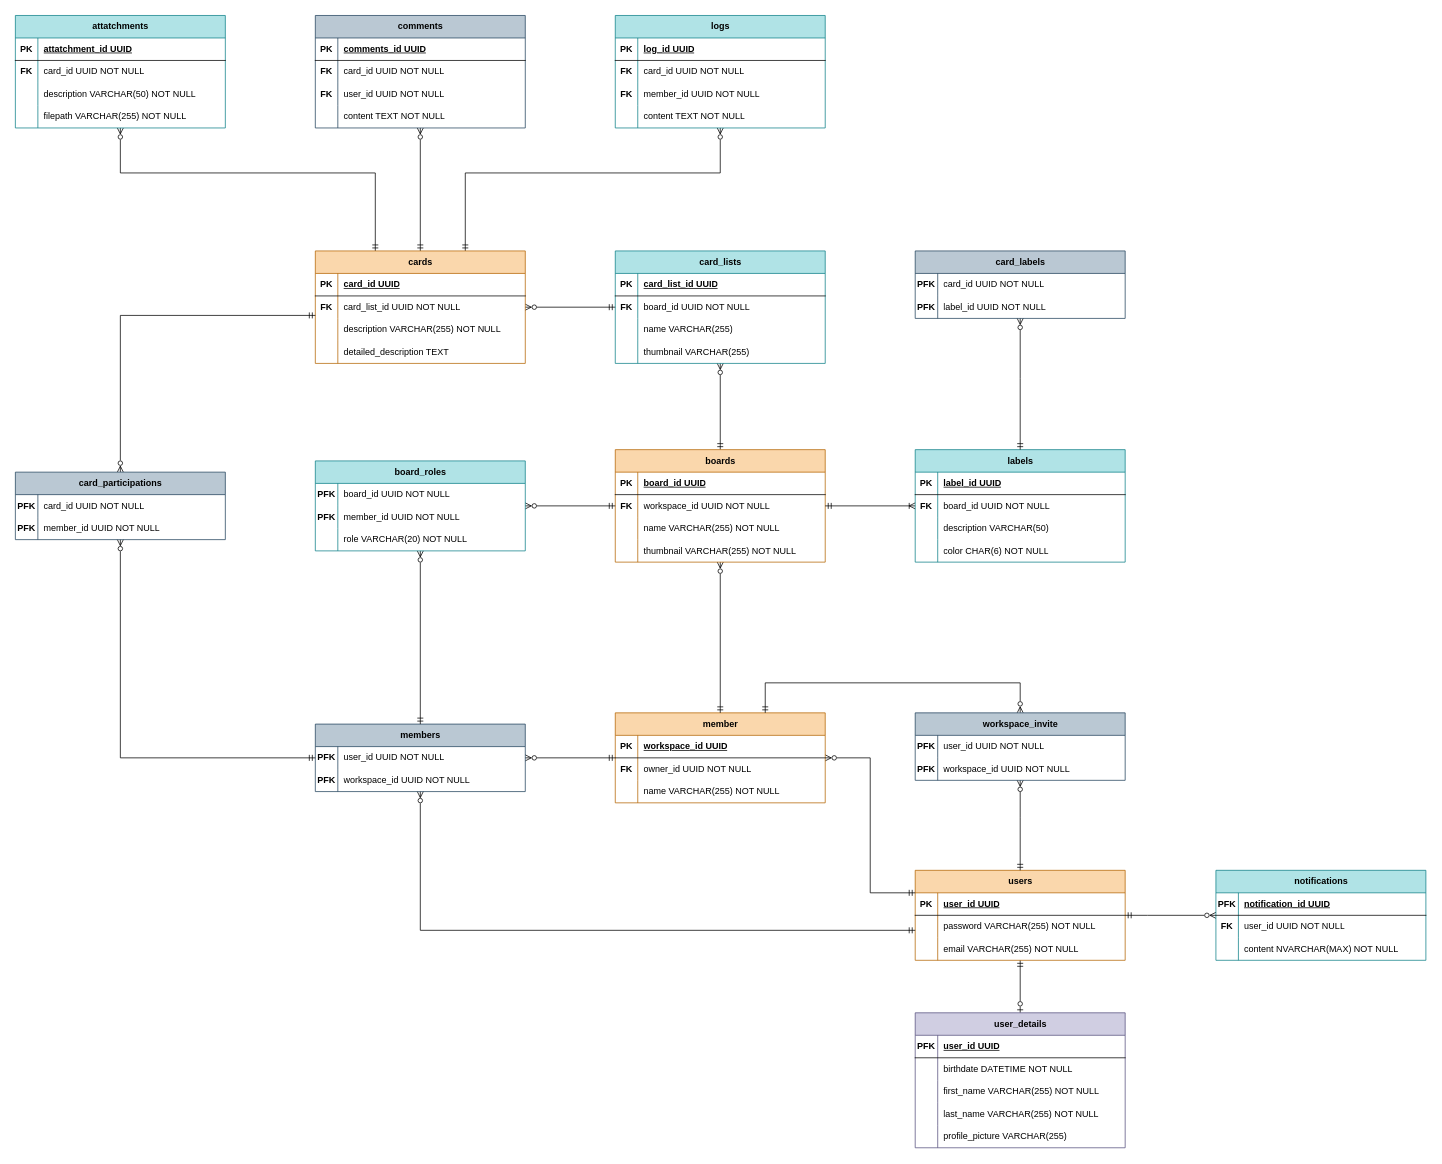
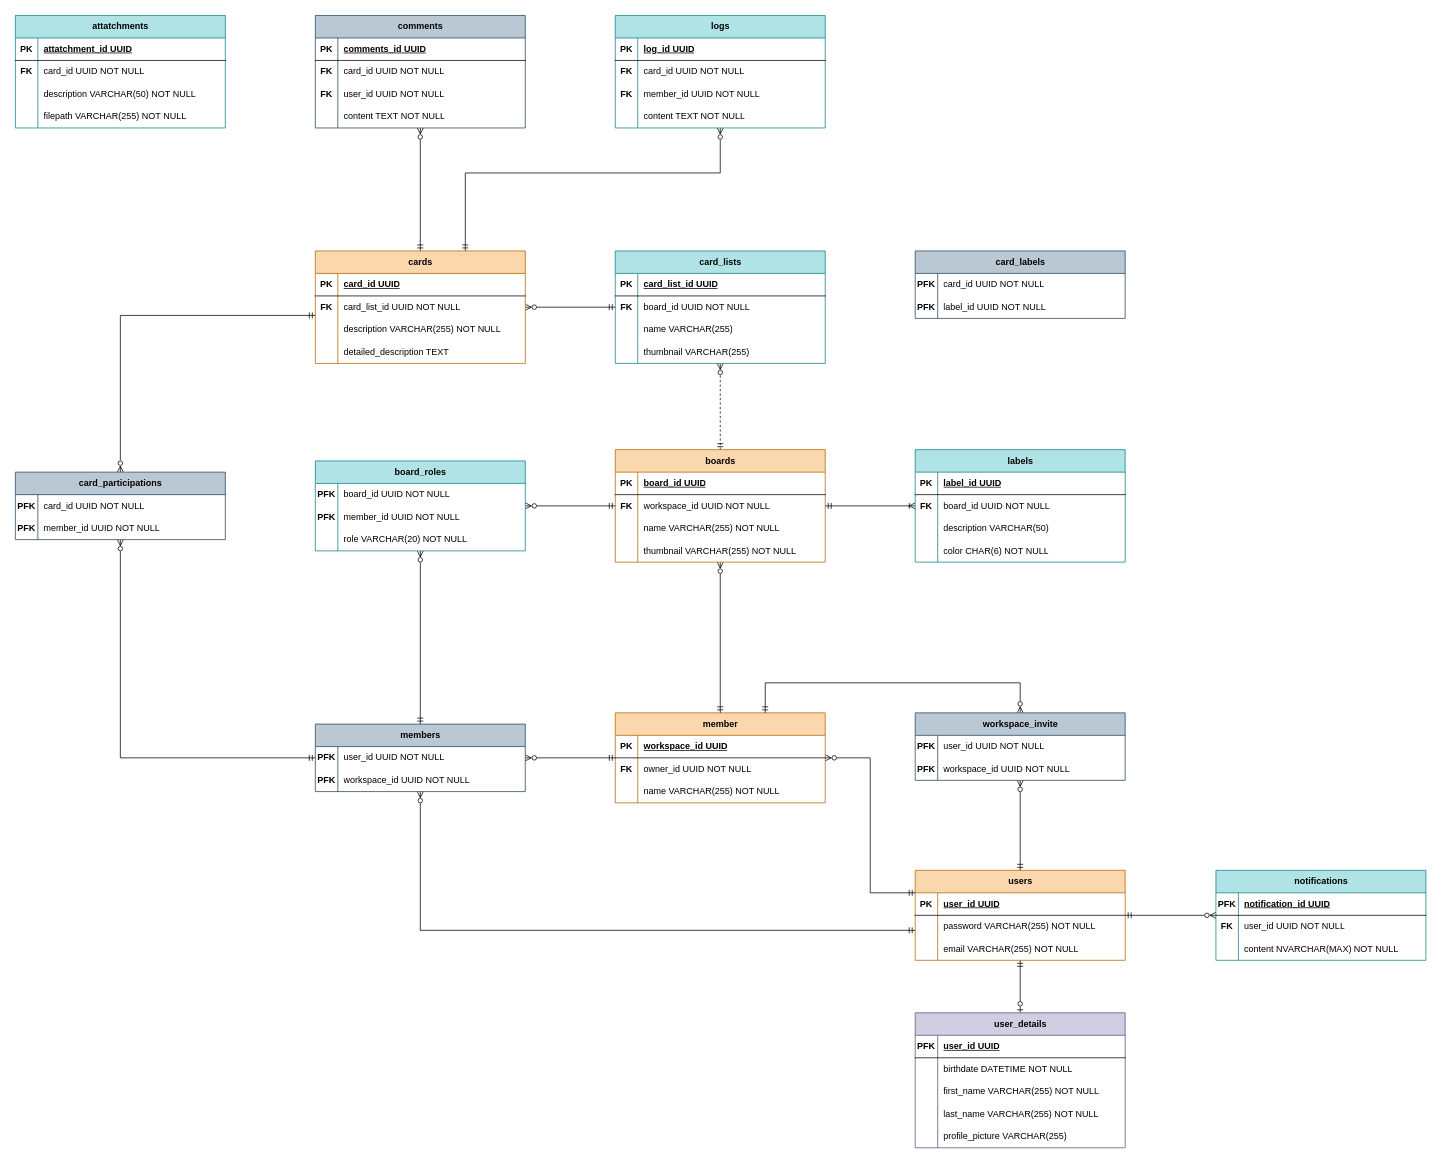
edge "attatchments" -- "cards": removed
edge "card_labels" -- "labels": removed
edge "card_lists" -- "boards": style solid -> dashed
